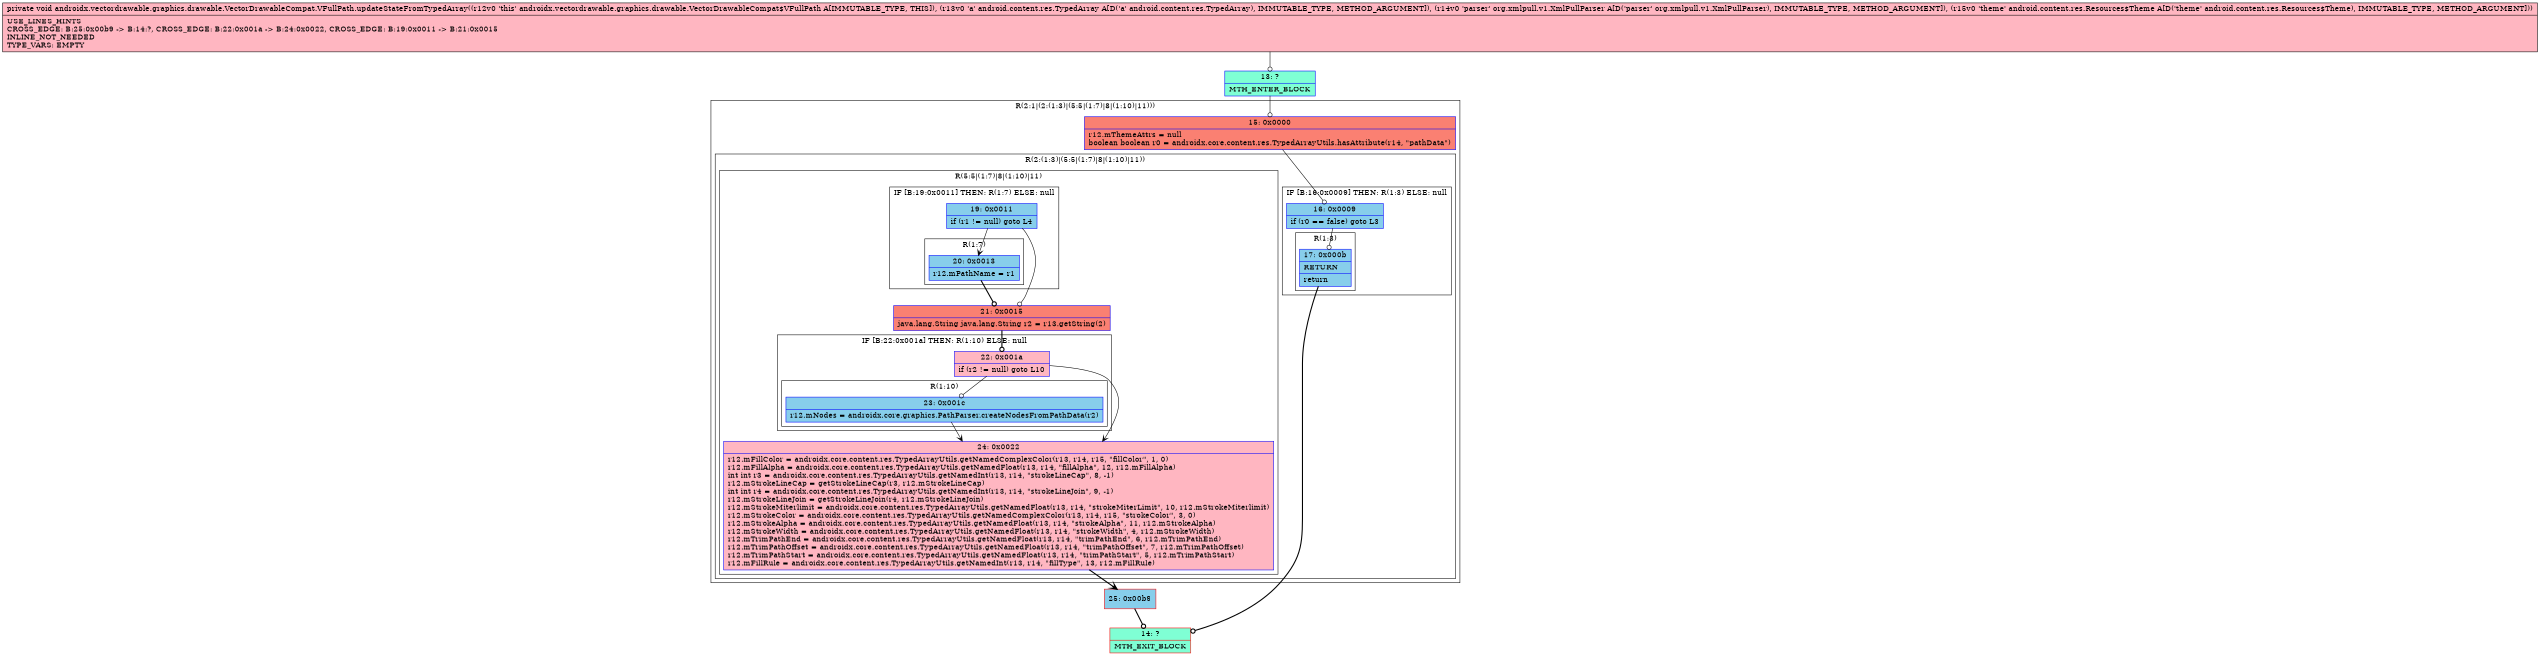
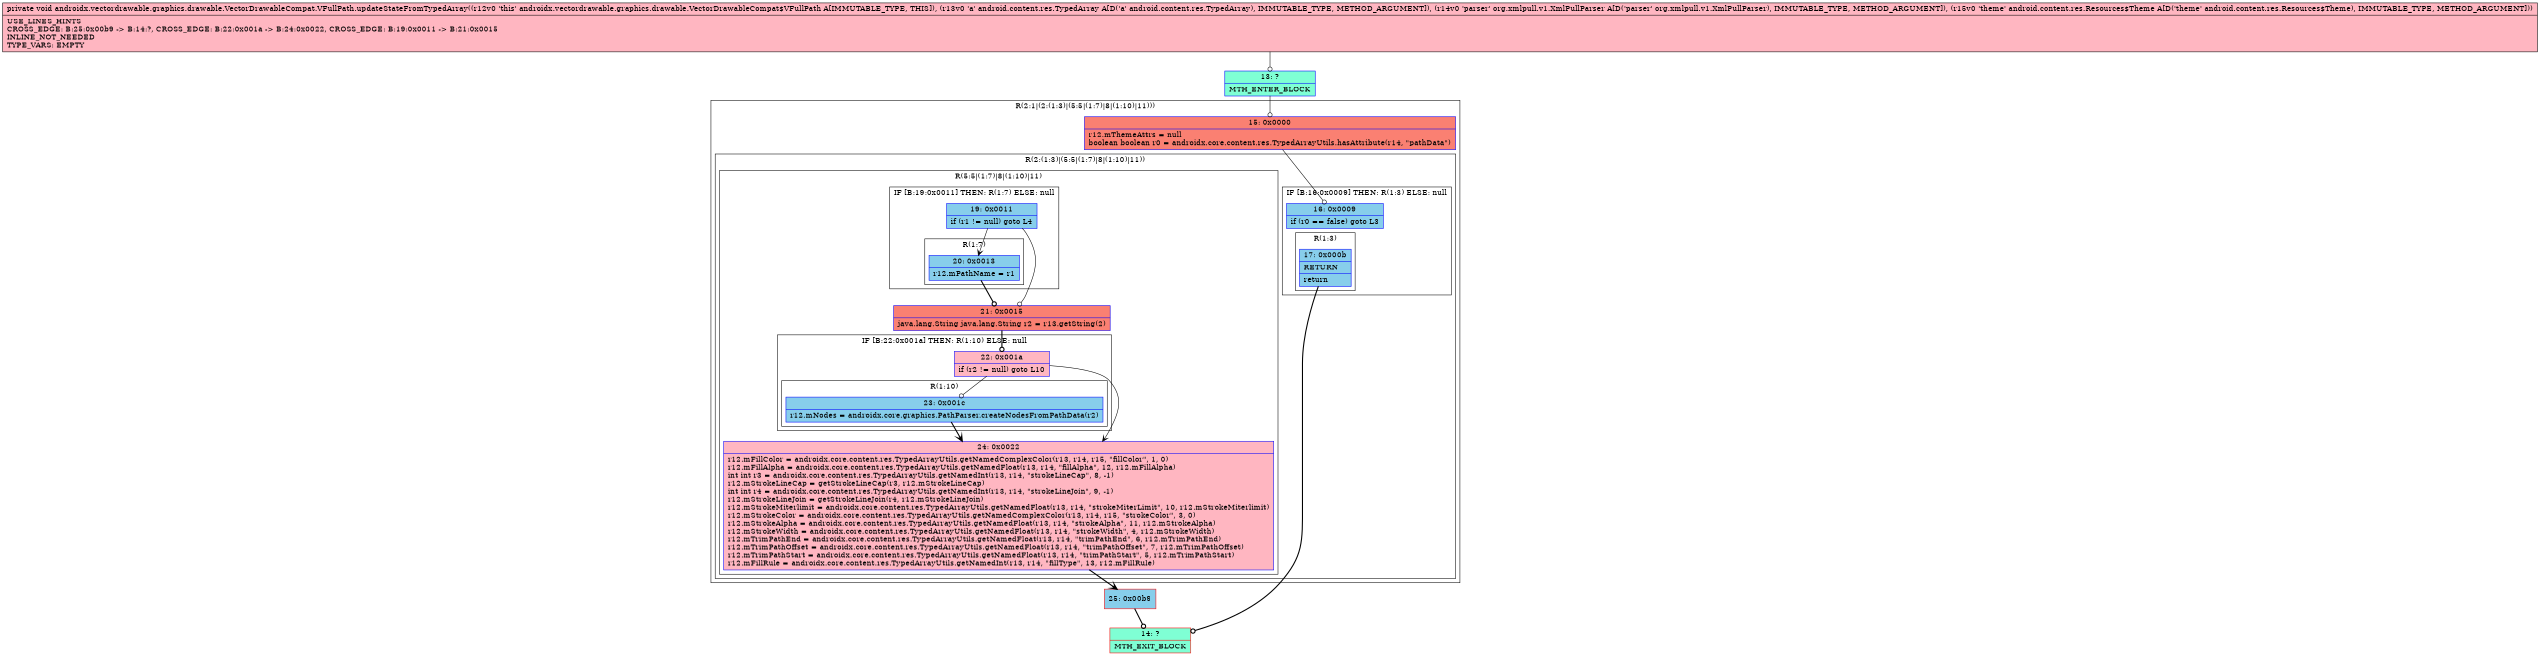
edge "16: 0x0009" -> "17: 0x000b": removed
edge "23: 0x001c" -> "24: 0x0022": style solid -> bold
